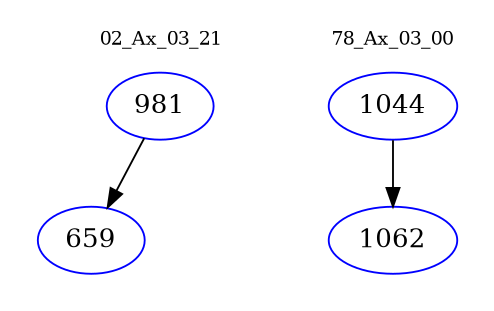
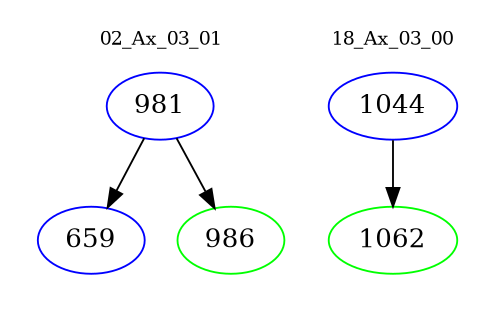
cluster "02_Ax_03_21": label "02_Ax_03_21" -> "02_Ax_03_01"
cluster "78_Ax_03_00": label "78_Ax_03_00" -> "18_Ax_03_00"
node "986": added
node "1062": color blue -> green
